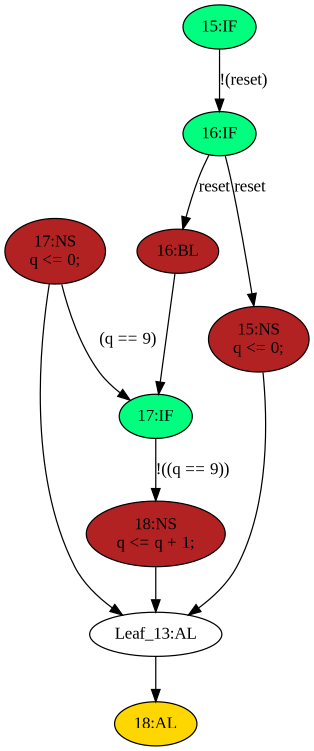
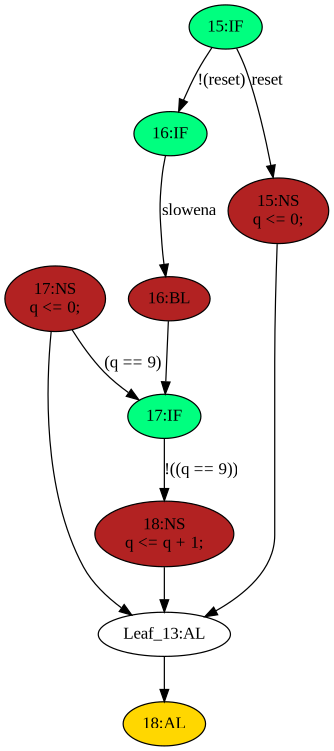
edge "16:IF" -> "16:BL": label "reset" -> "slowena"
edge "16:IF" -> "15:NS q <= 0;": now "15:IF" -> "15:NS q <= 0;"
